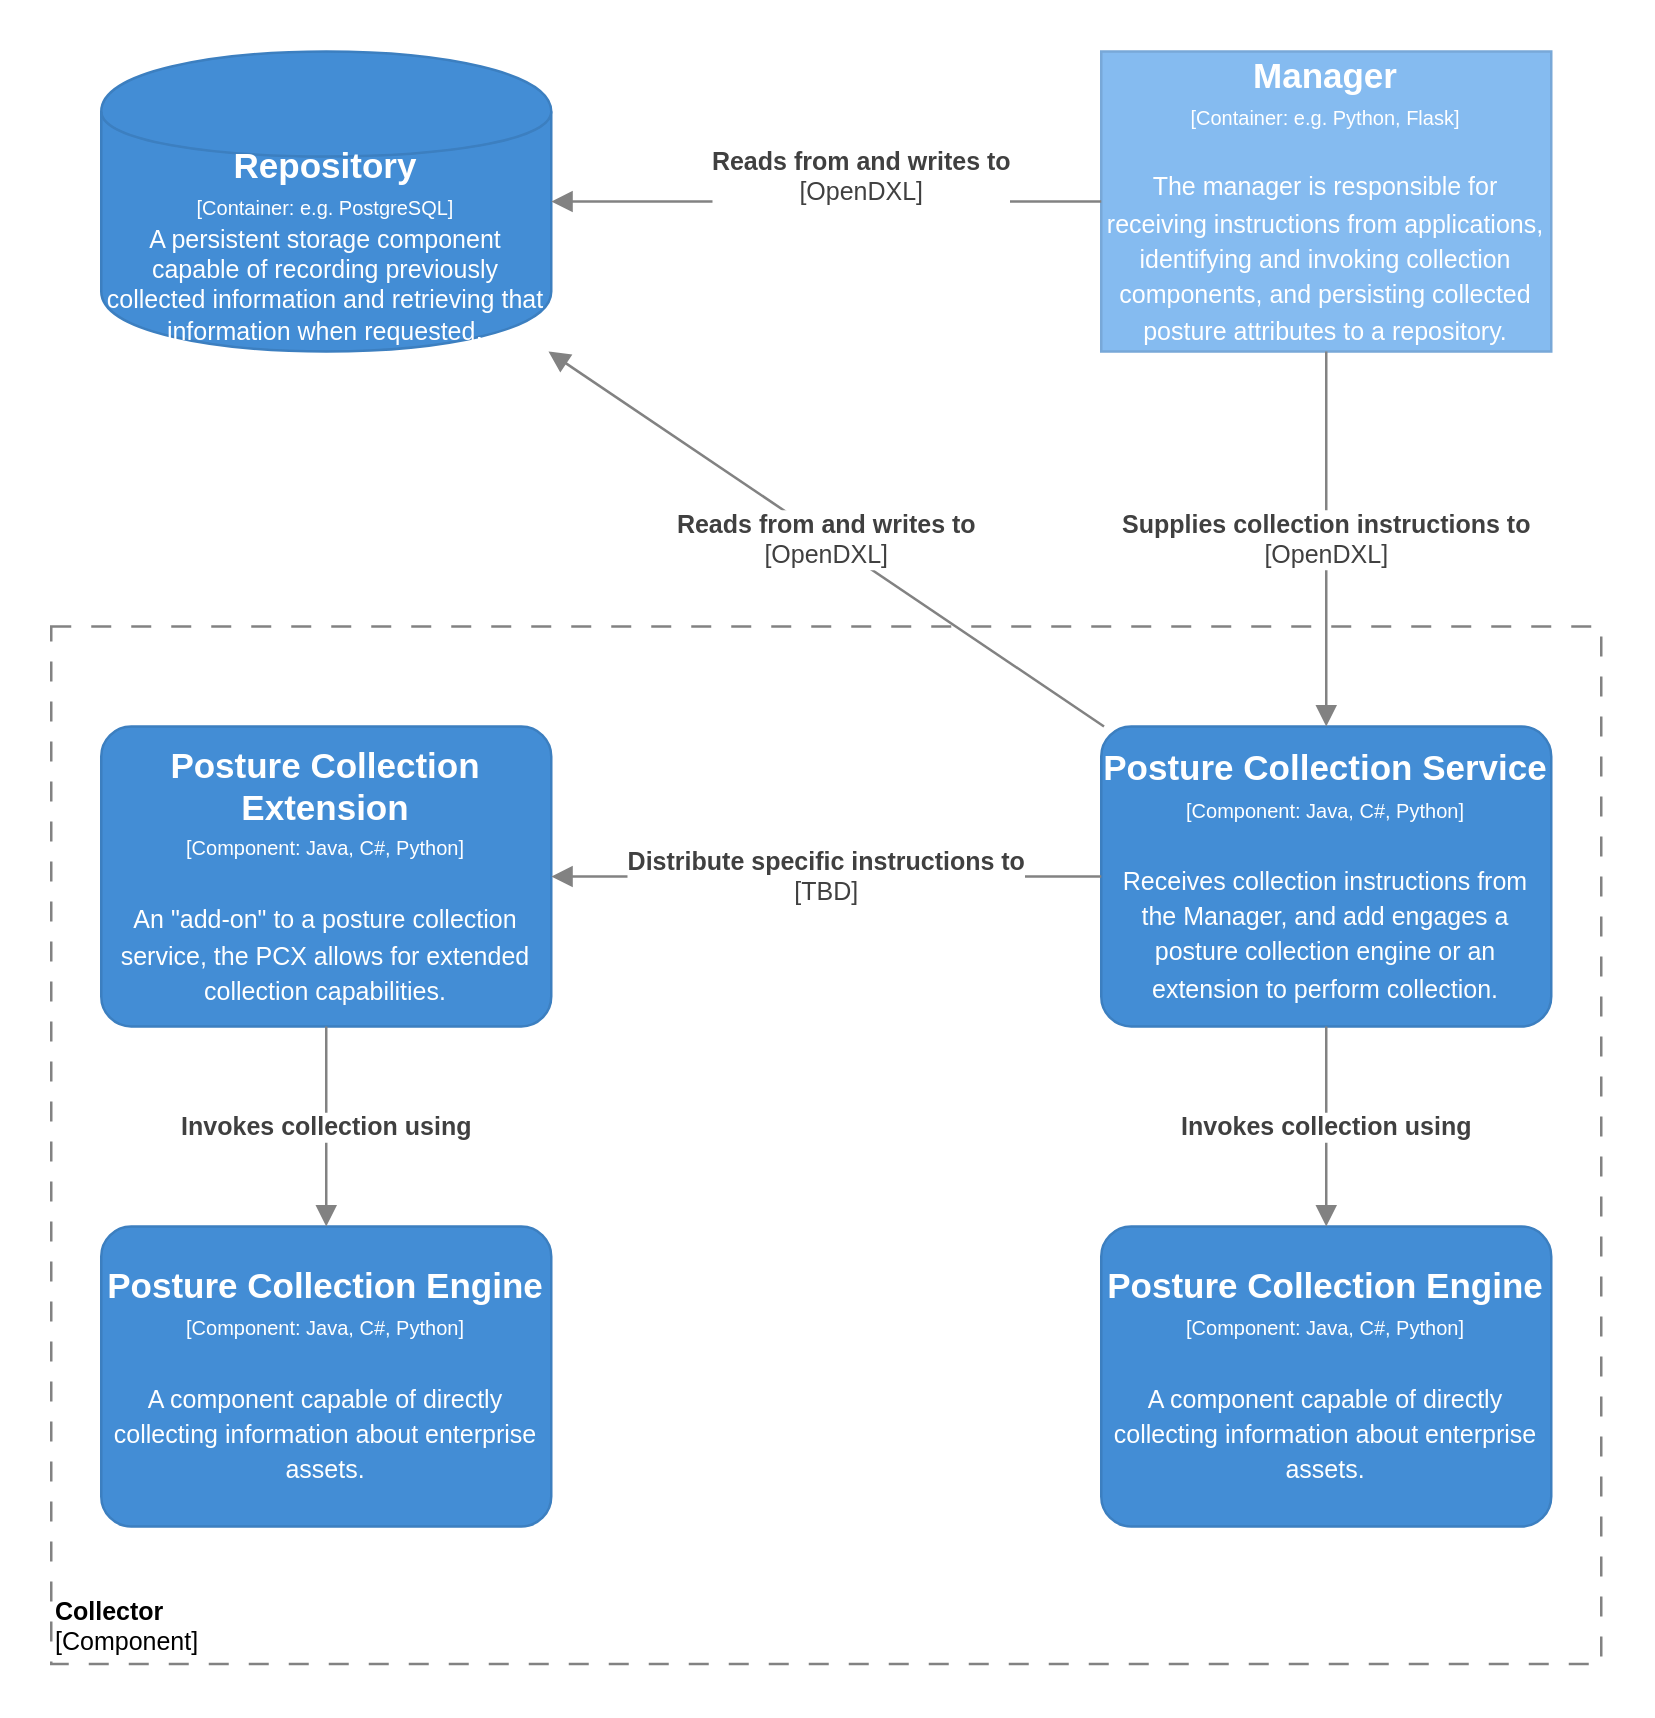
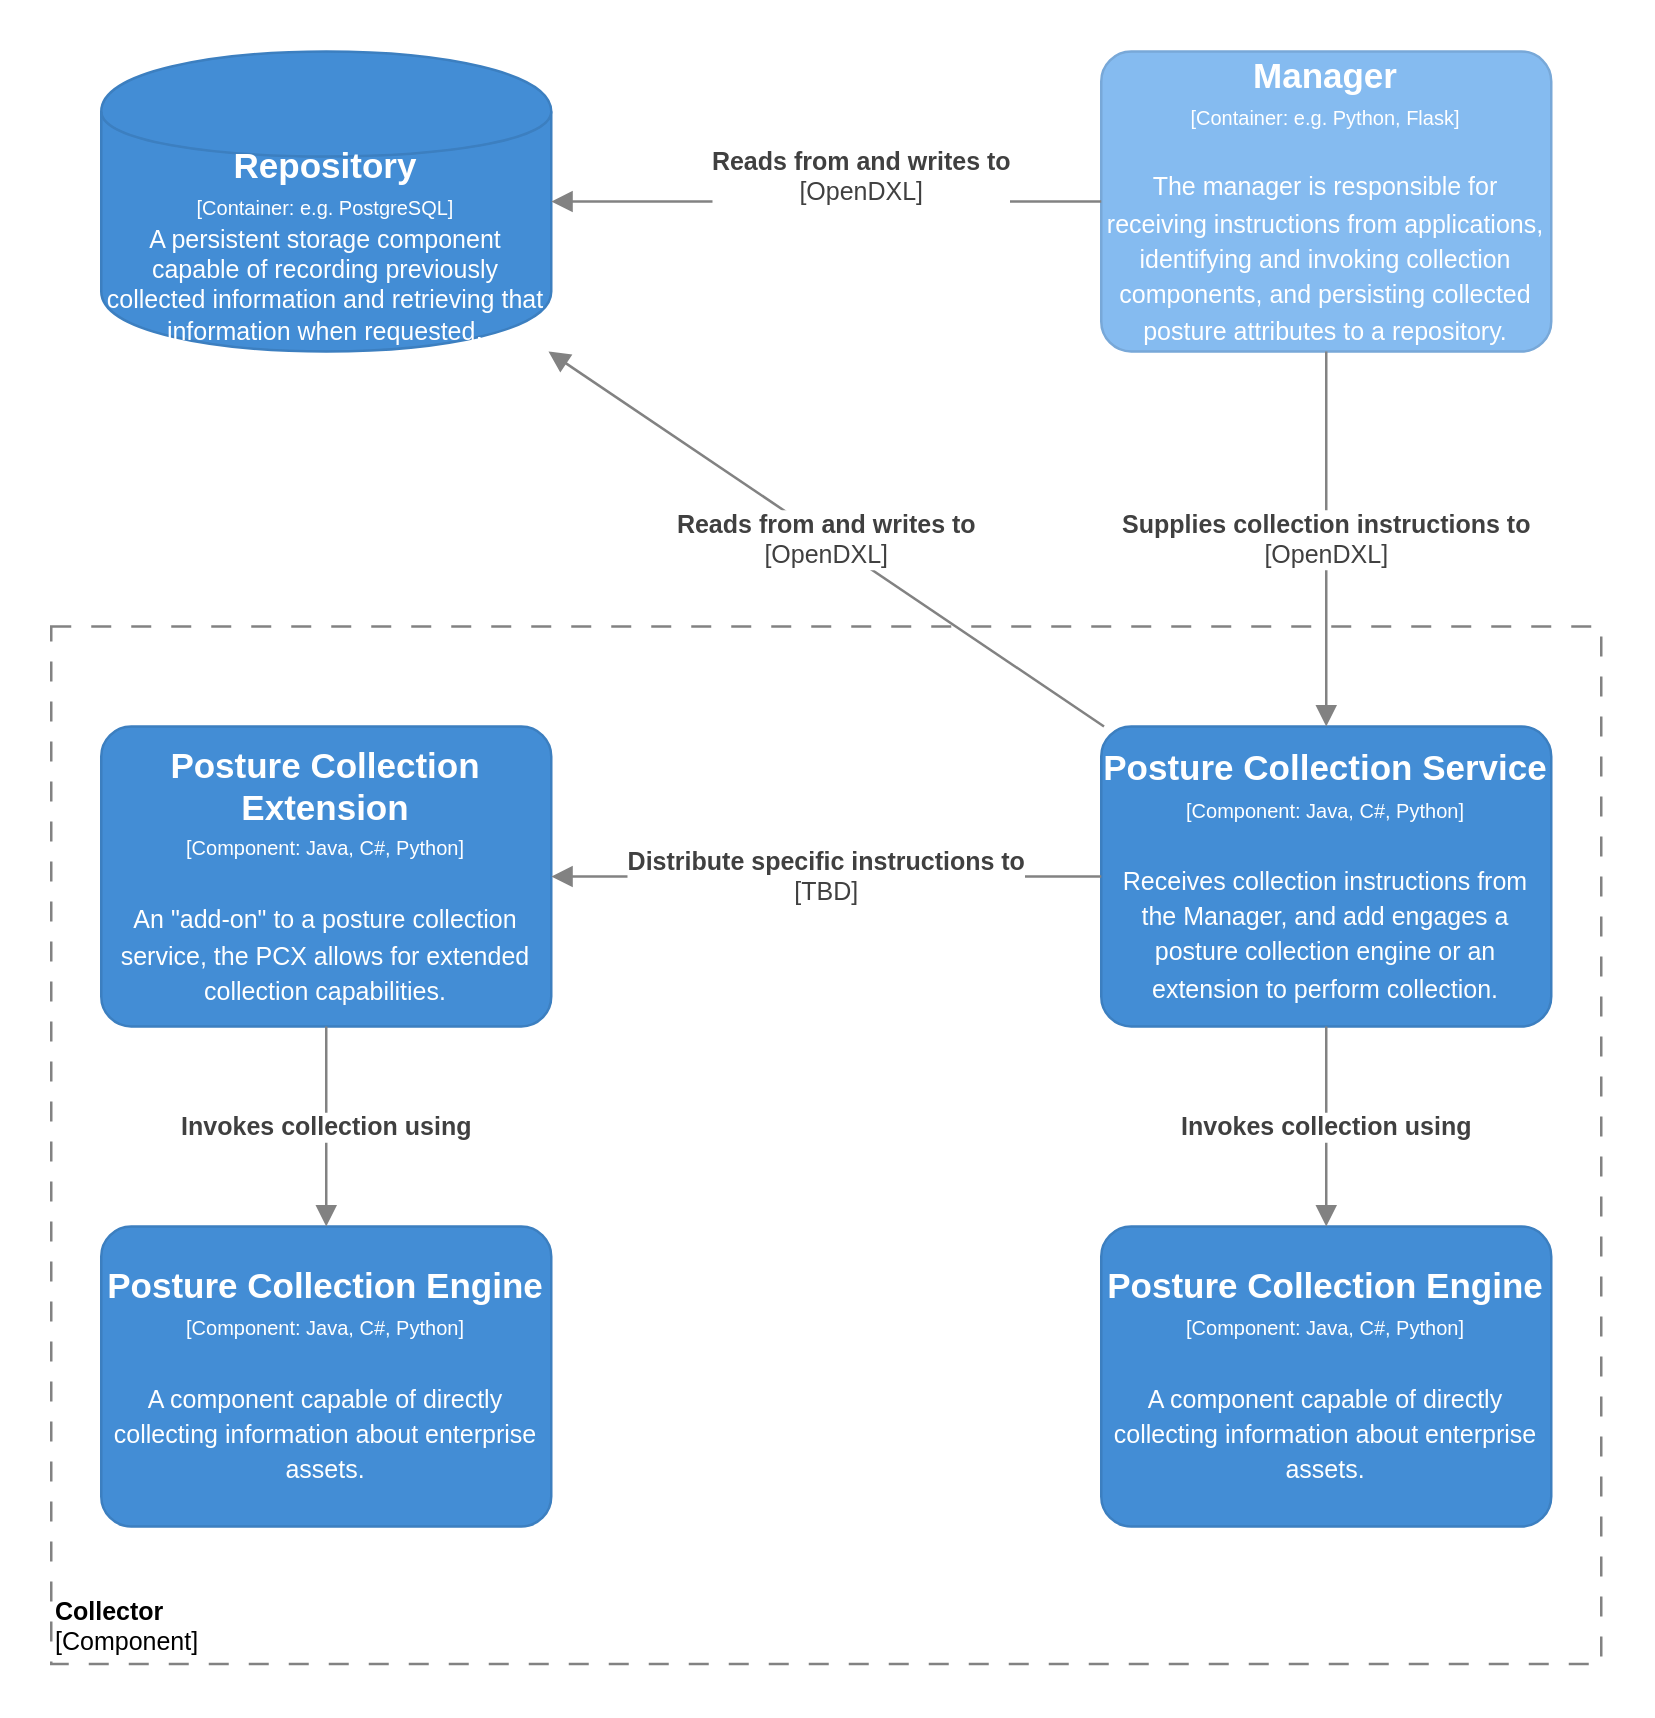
node "Manager [Container: e.g. Python, Flask] The manager is responsible for receiving instructions from applications, identifying and invoking collection components, and persisting collected posture attributes to a repository.": shape rectangle -> rounded rectangle
